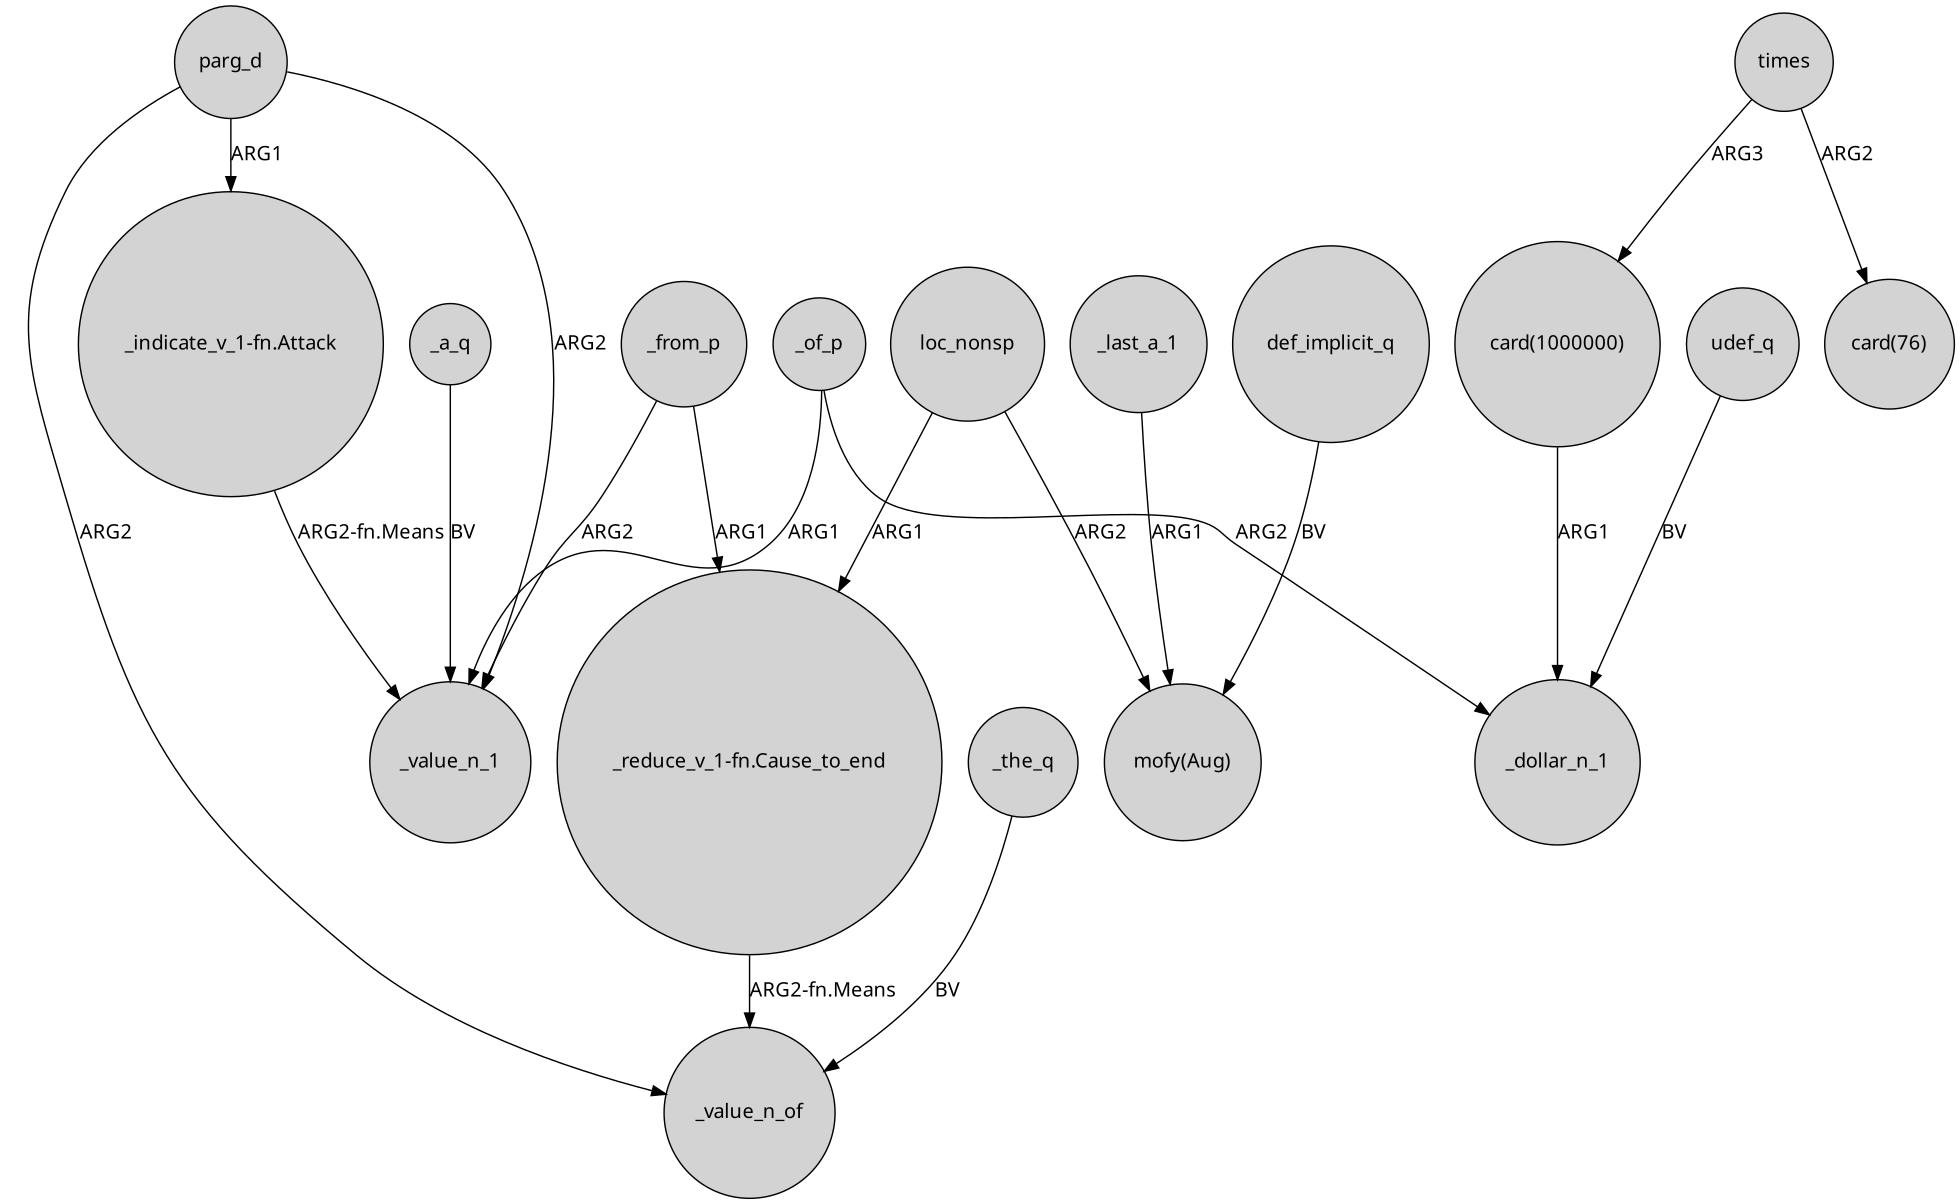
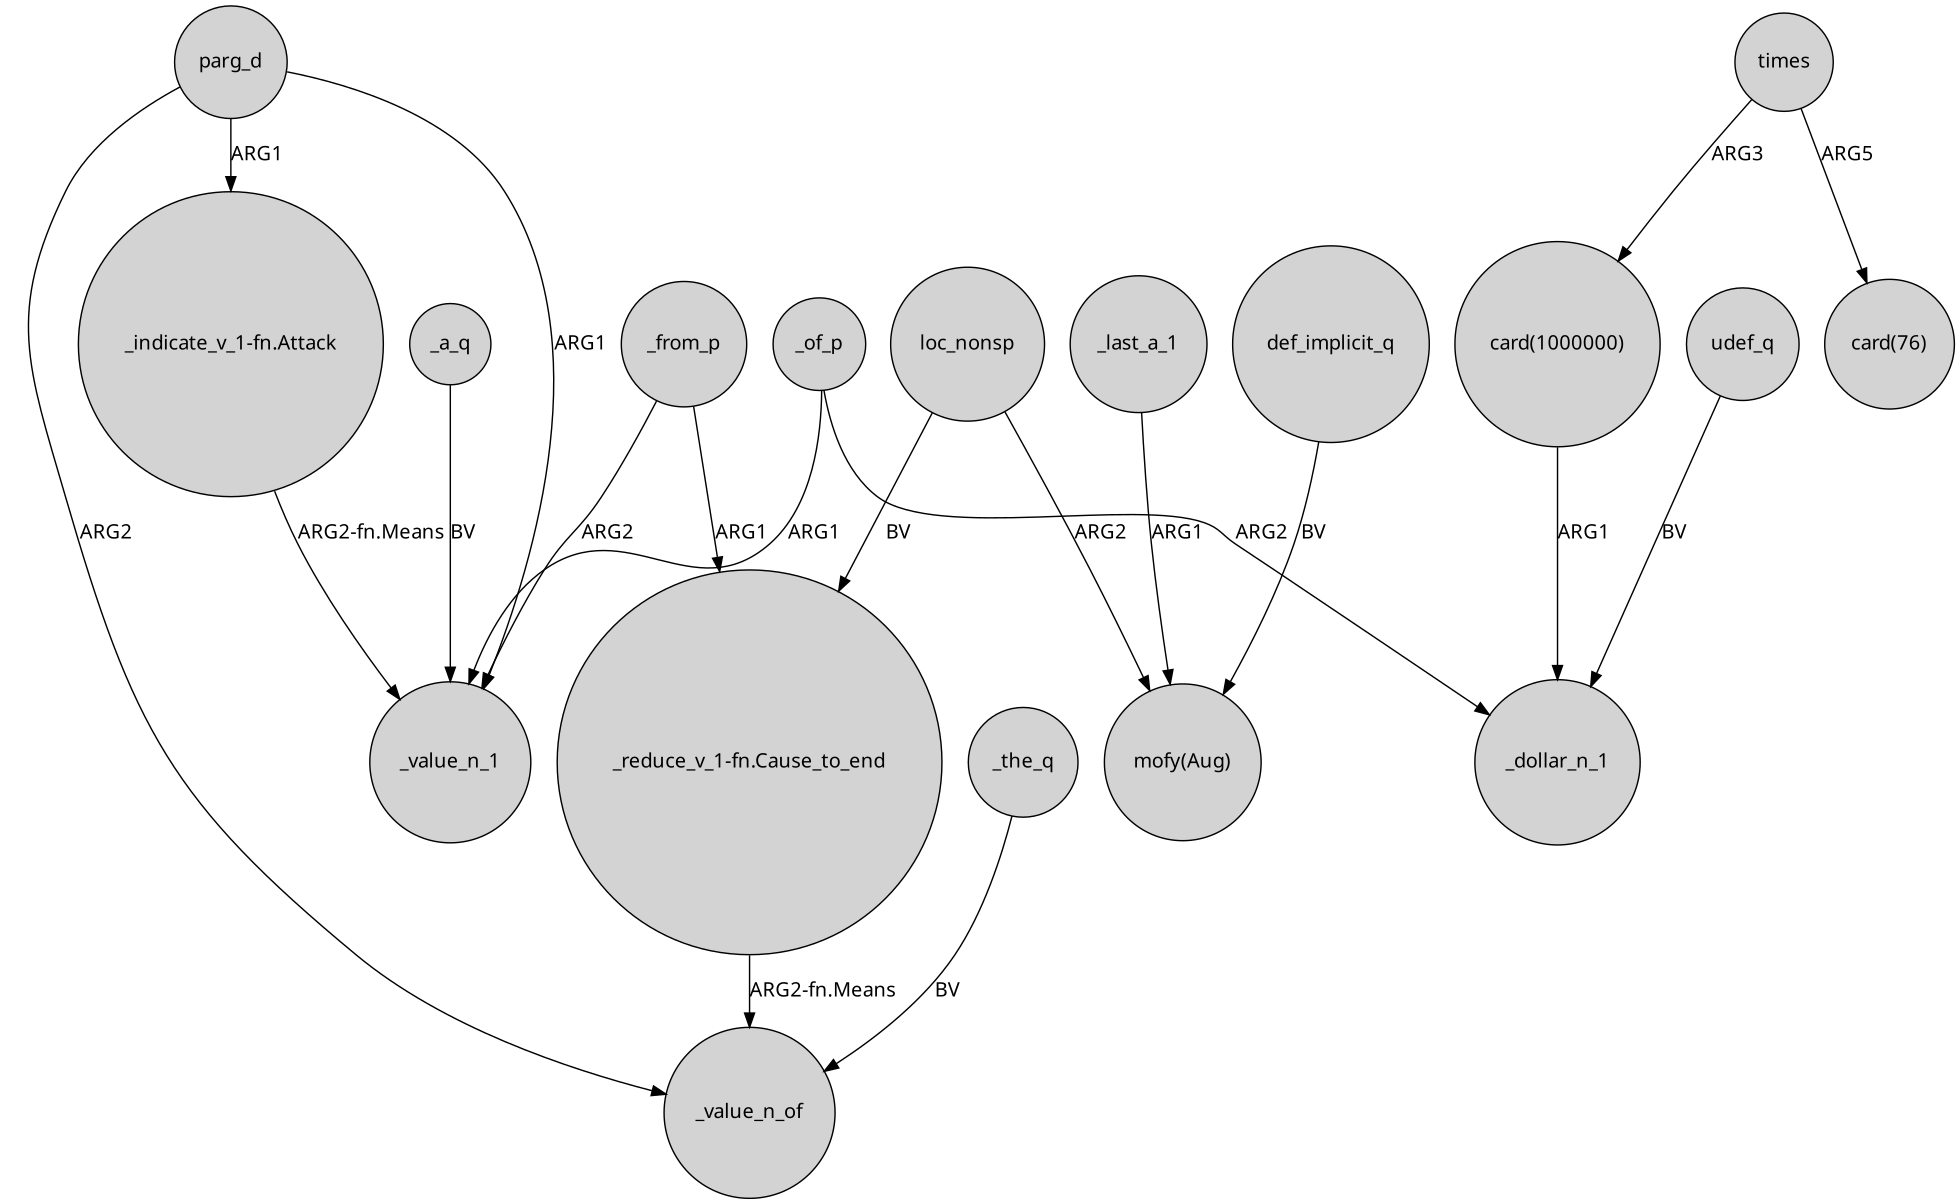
edge "times" -> "card(76)": label "ARG2" -> "ARG5"
edge "parg_d" -> "_value_n_1": label "ARG2" -> "ARG1"
edge "loc_nonsp" -> "_reduce_v_1-fn.Cause_to_end": label "ARG1" -> "BV"
